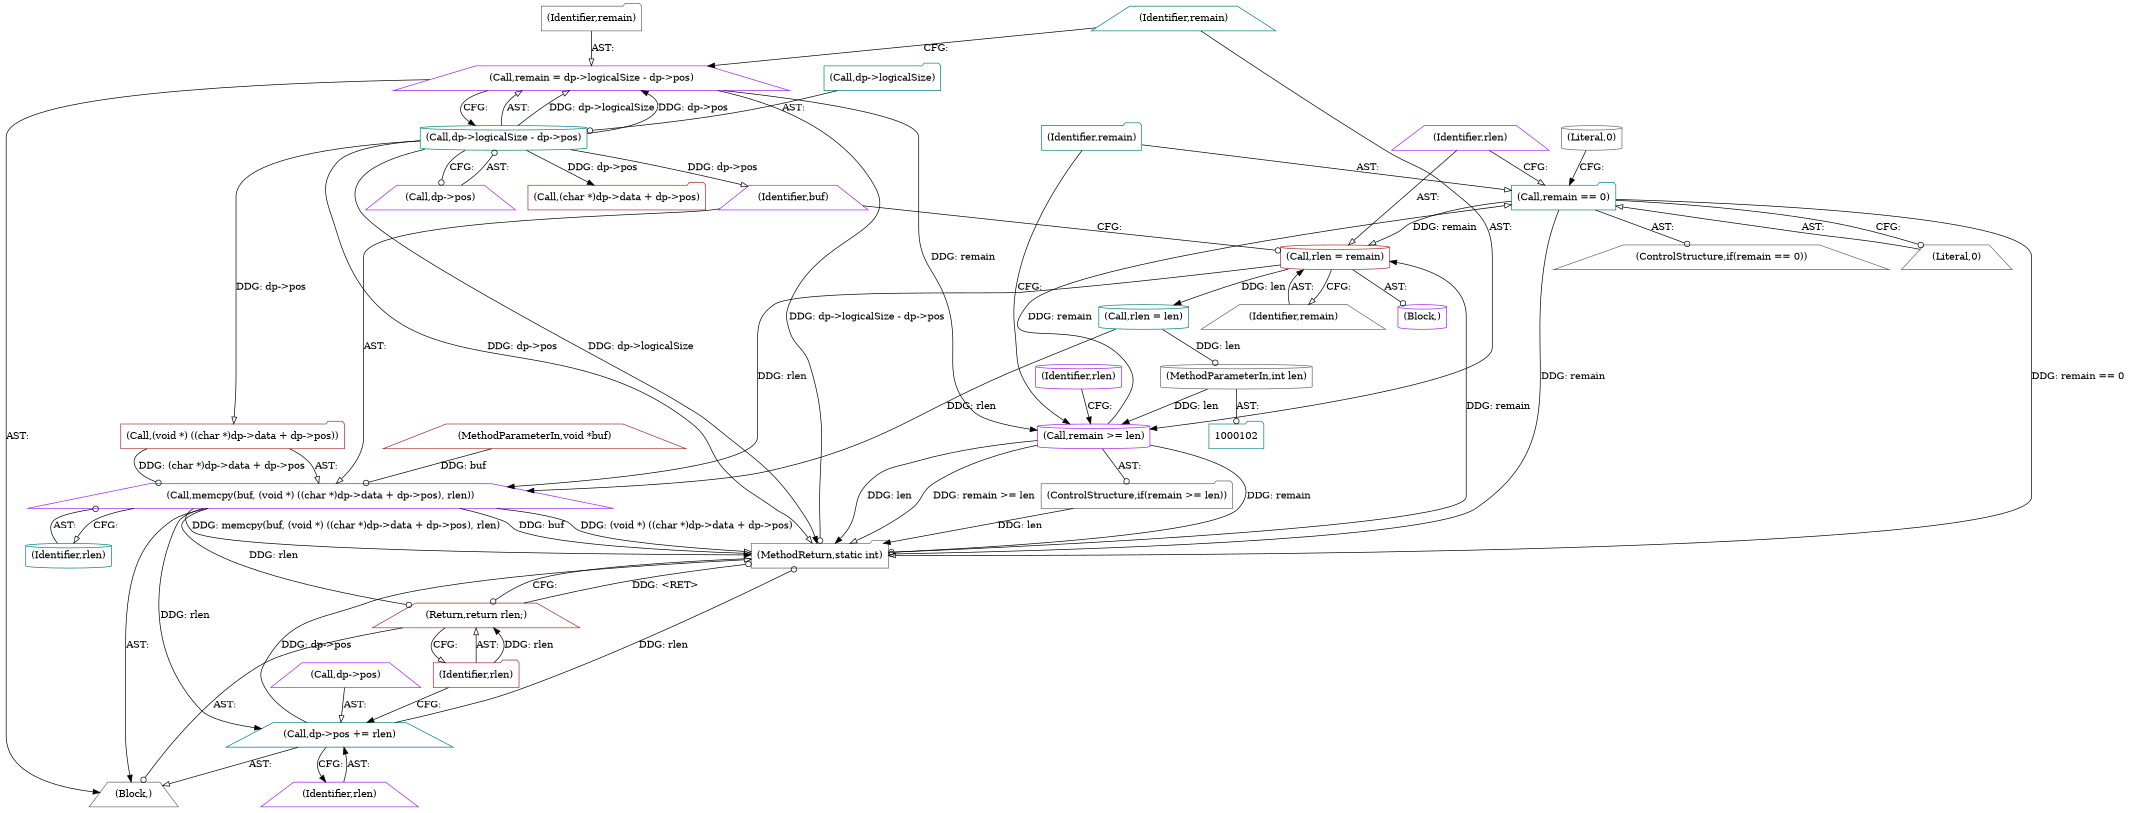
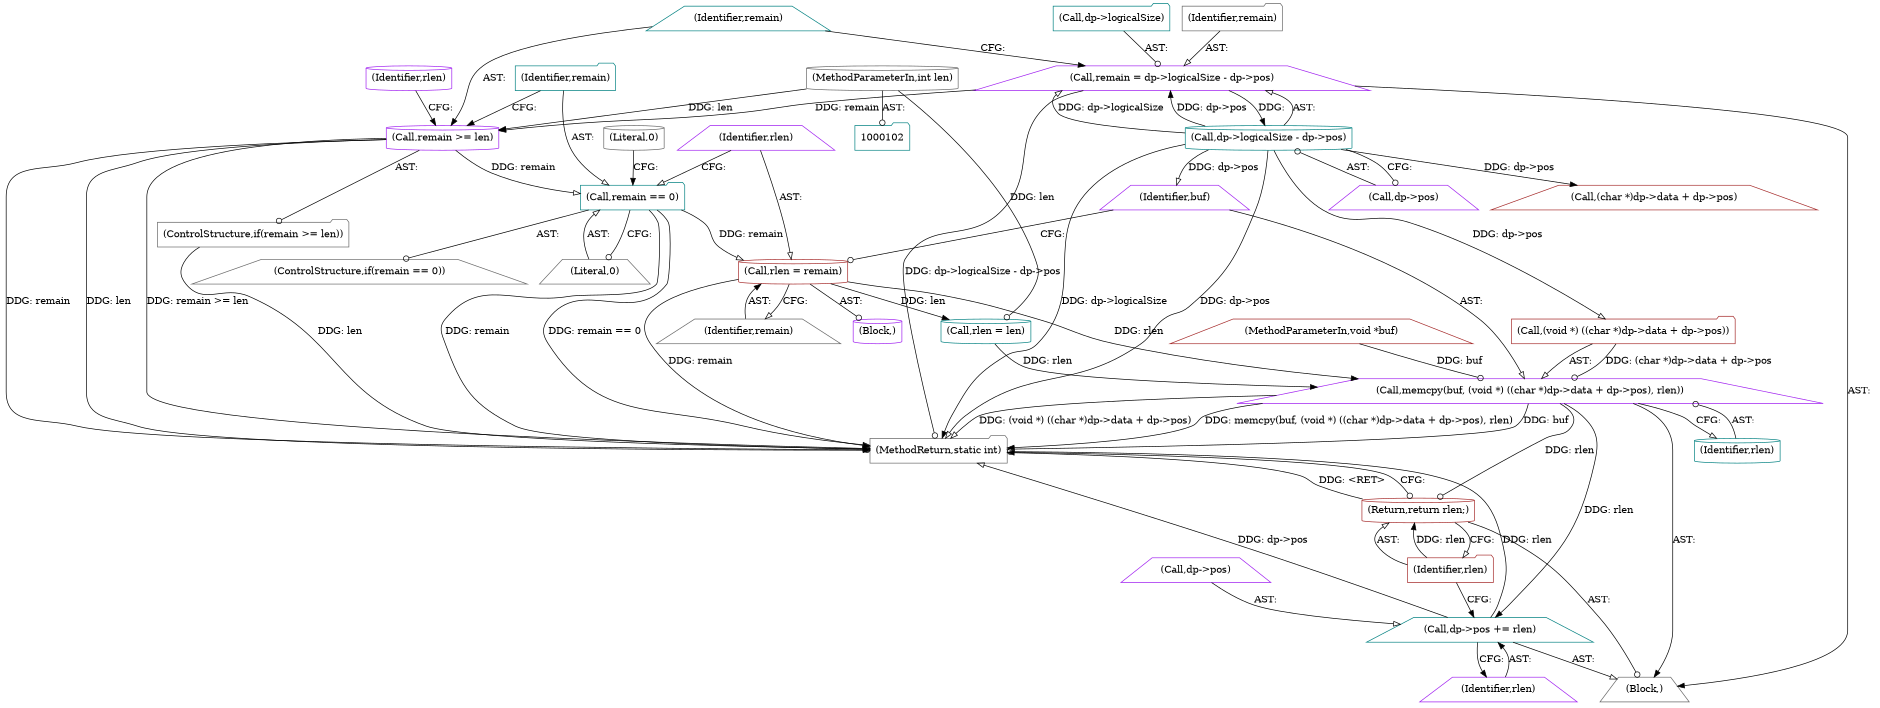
edge "(Call,remain = dp->logicalSize - dp->pos)" -> "(Call,dp->logicalSize - dp->pos)": label "CFG: " -> "DDG: "
edge "(Call,dp->logicalSize)" -> "(Call,dp->logicalSize - dp->pos)": now "(Call,dp->logicalSize)" -> "(Call,remain = dp->logicalSize - dp->pos)"
node "(Call,(char *)dp->data + dp->pos)": shape folder -> trapezium
edge "(Call,rlen = len)" -> "(MethodParameterIn,int len)": reversed
edge "(MethodReturn,static int)" -> "(Call,rlen = remain)": reversed
edge "(Return,return rlen;)" -> "(MethodReturn,static int)": arrowhead odot -> normal
node "(Return,return rlen;)": shape trapezium -> cylinder
